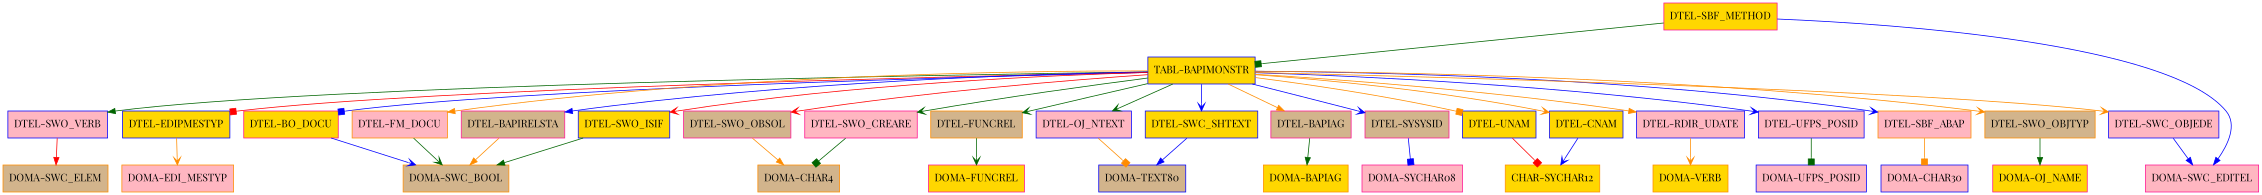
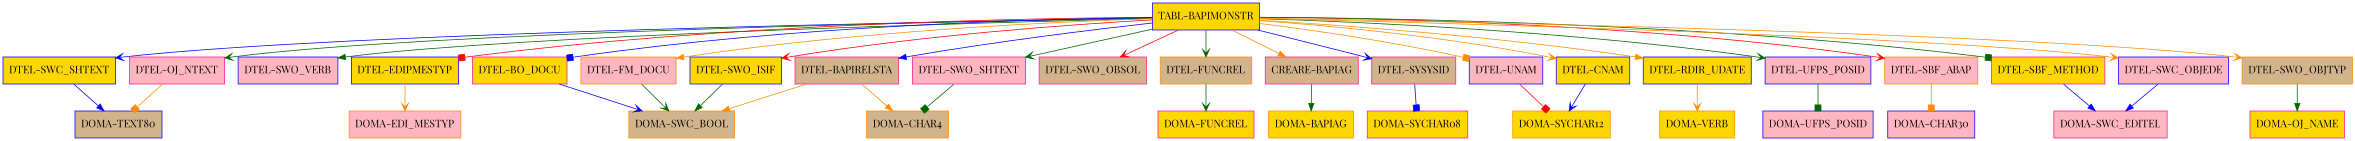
edge "DTEL-SBF_METHOD" -> "TABL-BAPIMONSTR": reversed
edge "TABL-BAPIMONSTR" -> "DTEL-UFPS_POSID": color blue -> darkgreen
edge "TABL-BAPIMONSTR" -> "DTEL-SBF_ABAP": color blue -> red
node "DTEL-SWO_CREARE": label "DTEL-SWO_CREARE" -> "DTEL-SWO_SHTEXT"
node "DTEL-OJ_NTEXT": color blue -> deeppink
node "DTEL-BAPIAG": label "DTEL-BAPIAG" -> "CREARE-BAPIAG"
node "DTEL-UNAM": fillcolor gold -> lightpink
node "DTEL-RDIR_UDATE": fillcolor lightpink -> gold
edge "DTEL-SWO_OBSOL" -> "DOMA-CHAR4": now "DTEL-BAPIRELSTA" -> "DOMA-CHAR4"
node "DOMA-SWC_ELEM": removed
node "DOMA-SYCHAR08": fillcolor lightpink -> gold
node "CHAR-SYCHAR12": label "CHAR-SYCHAR12" -> "DOMA-SYCHAR12"
